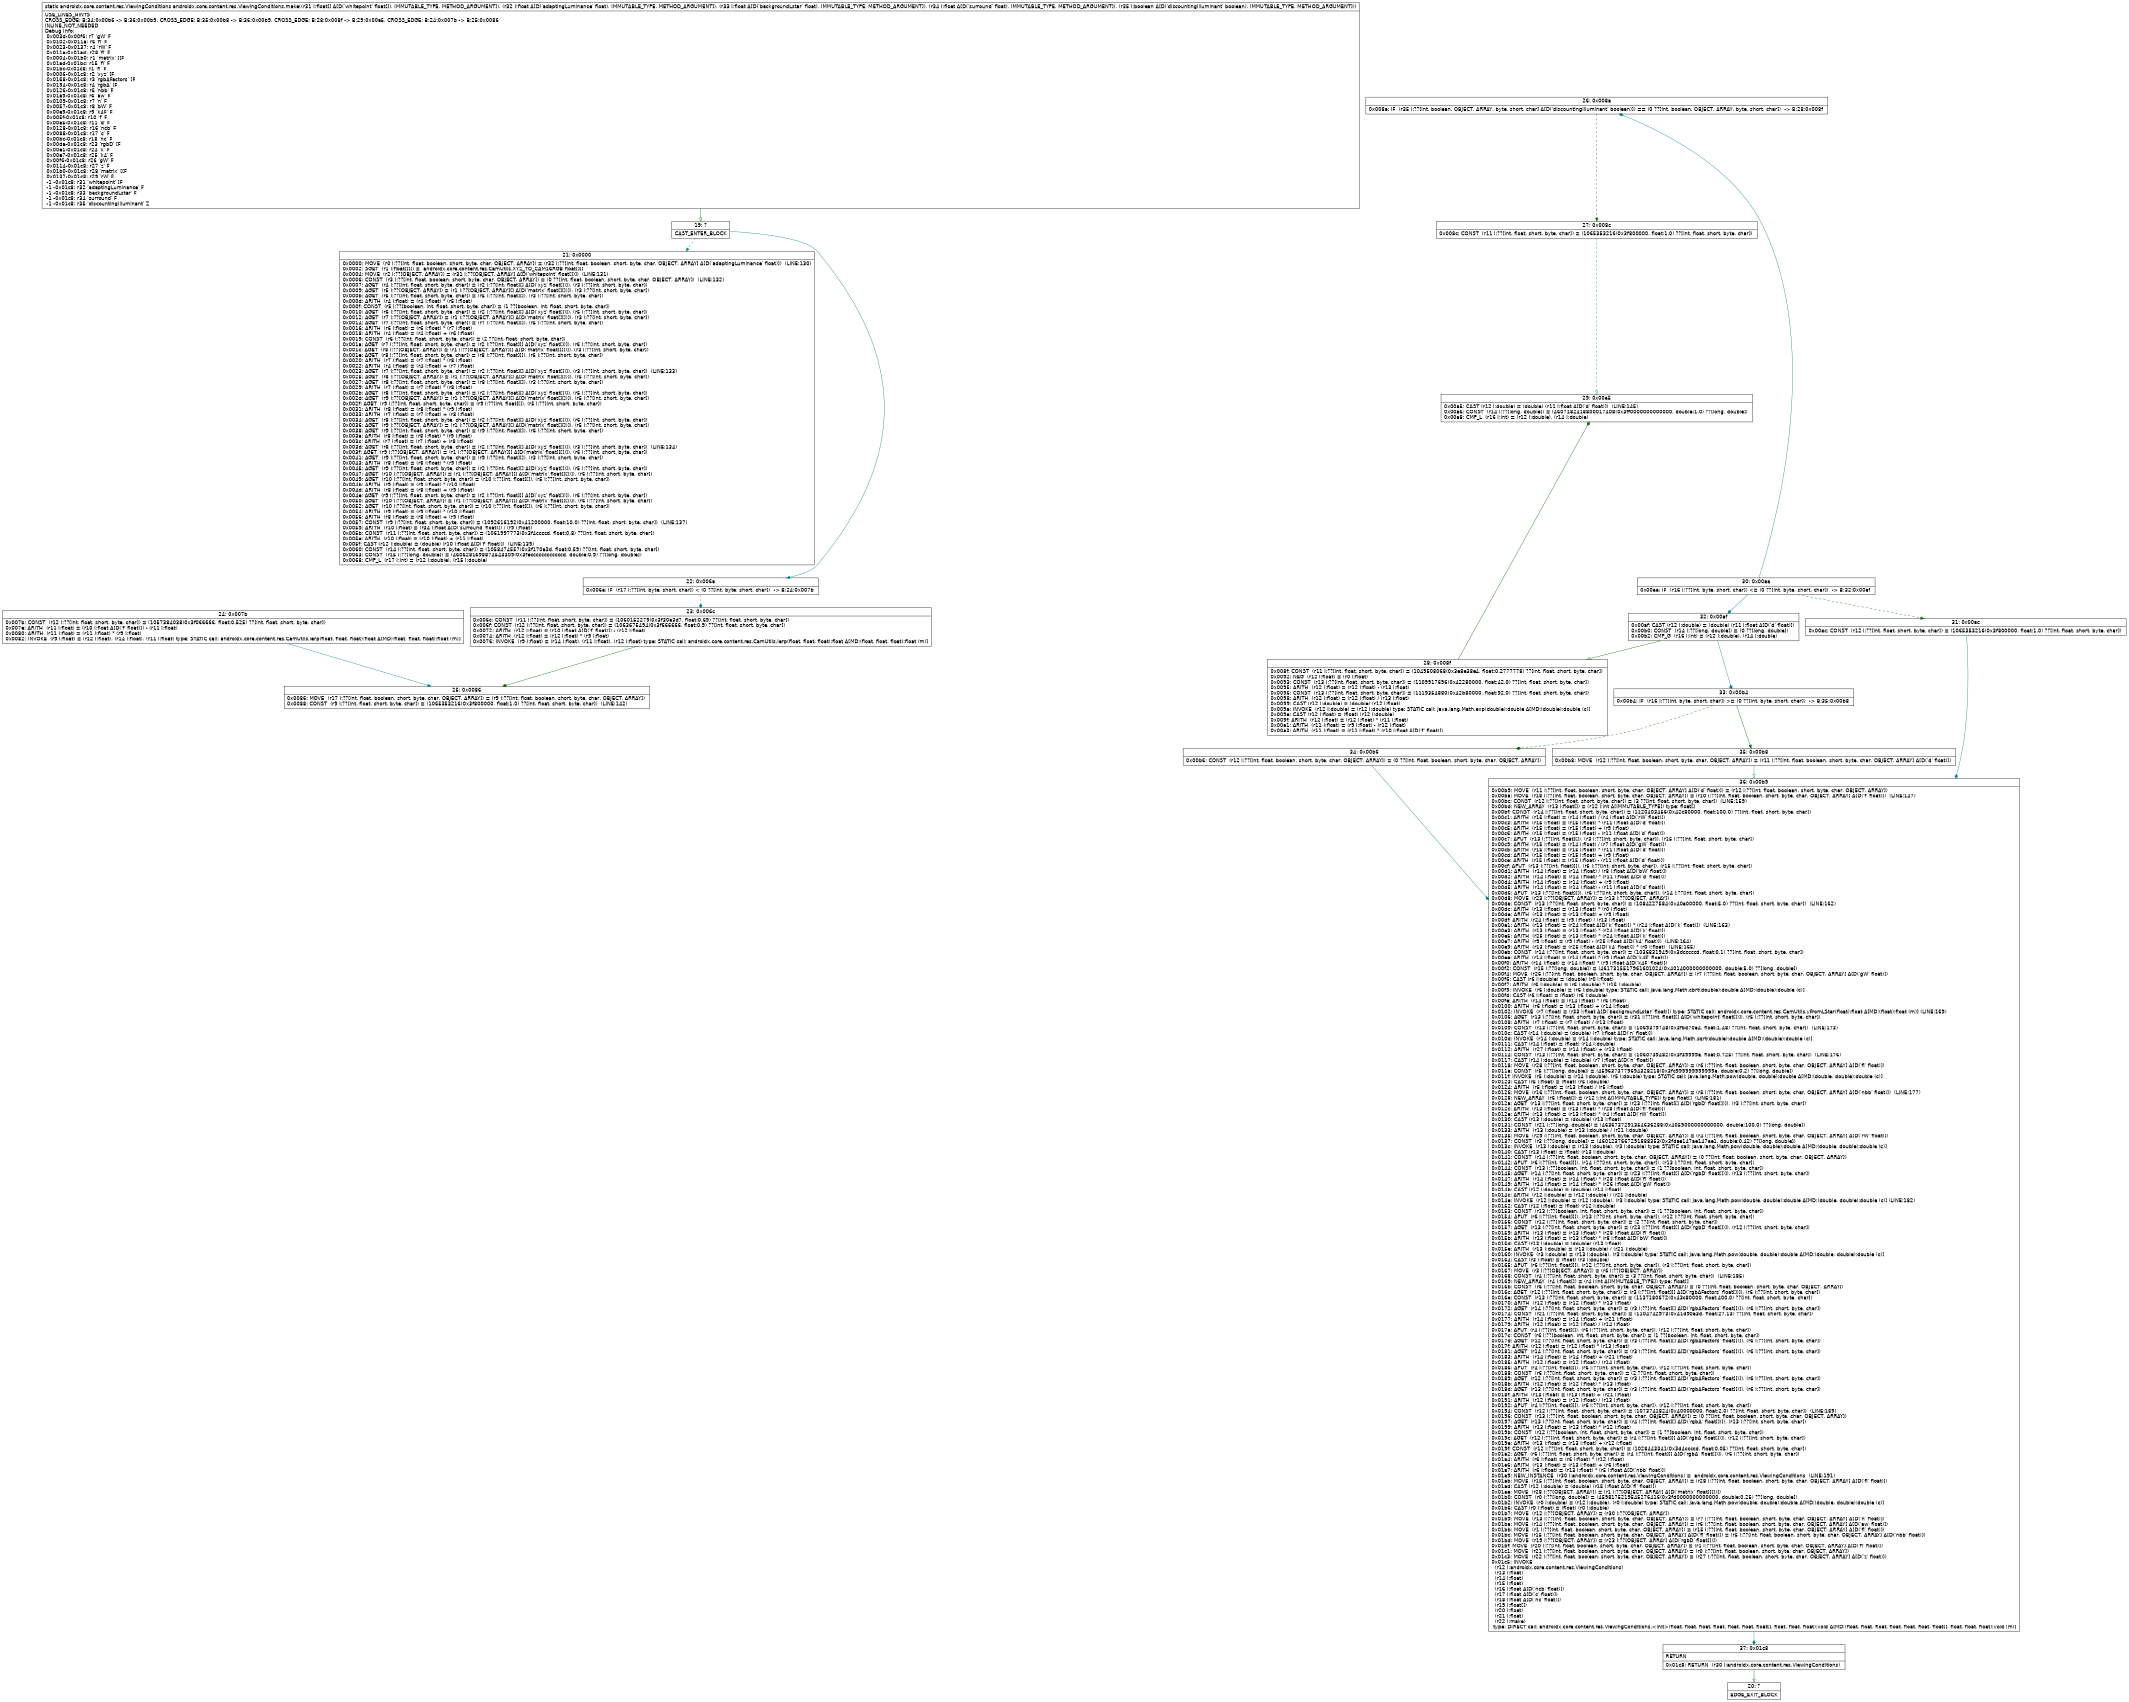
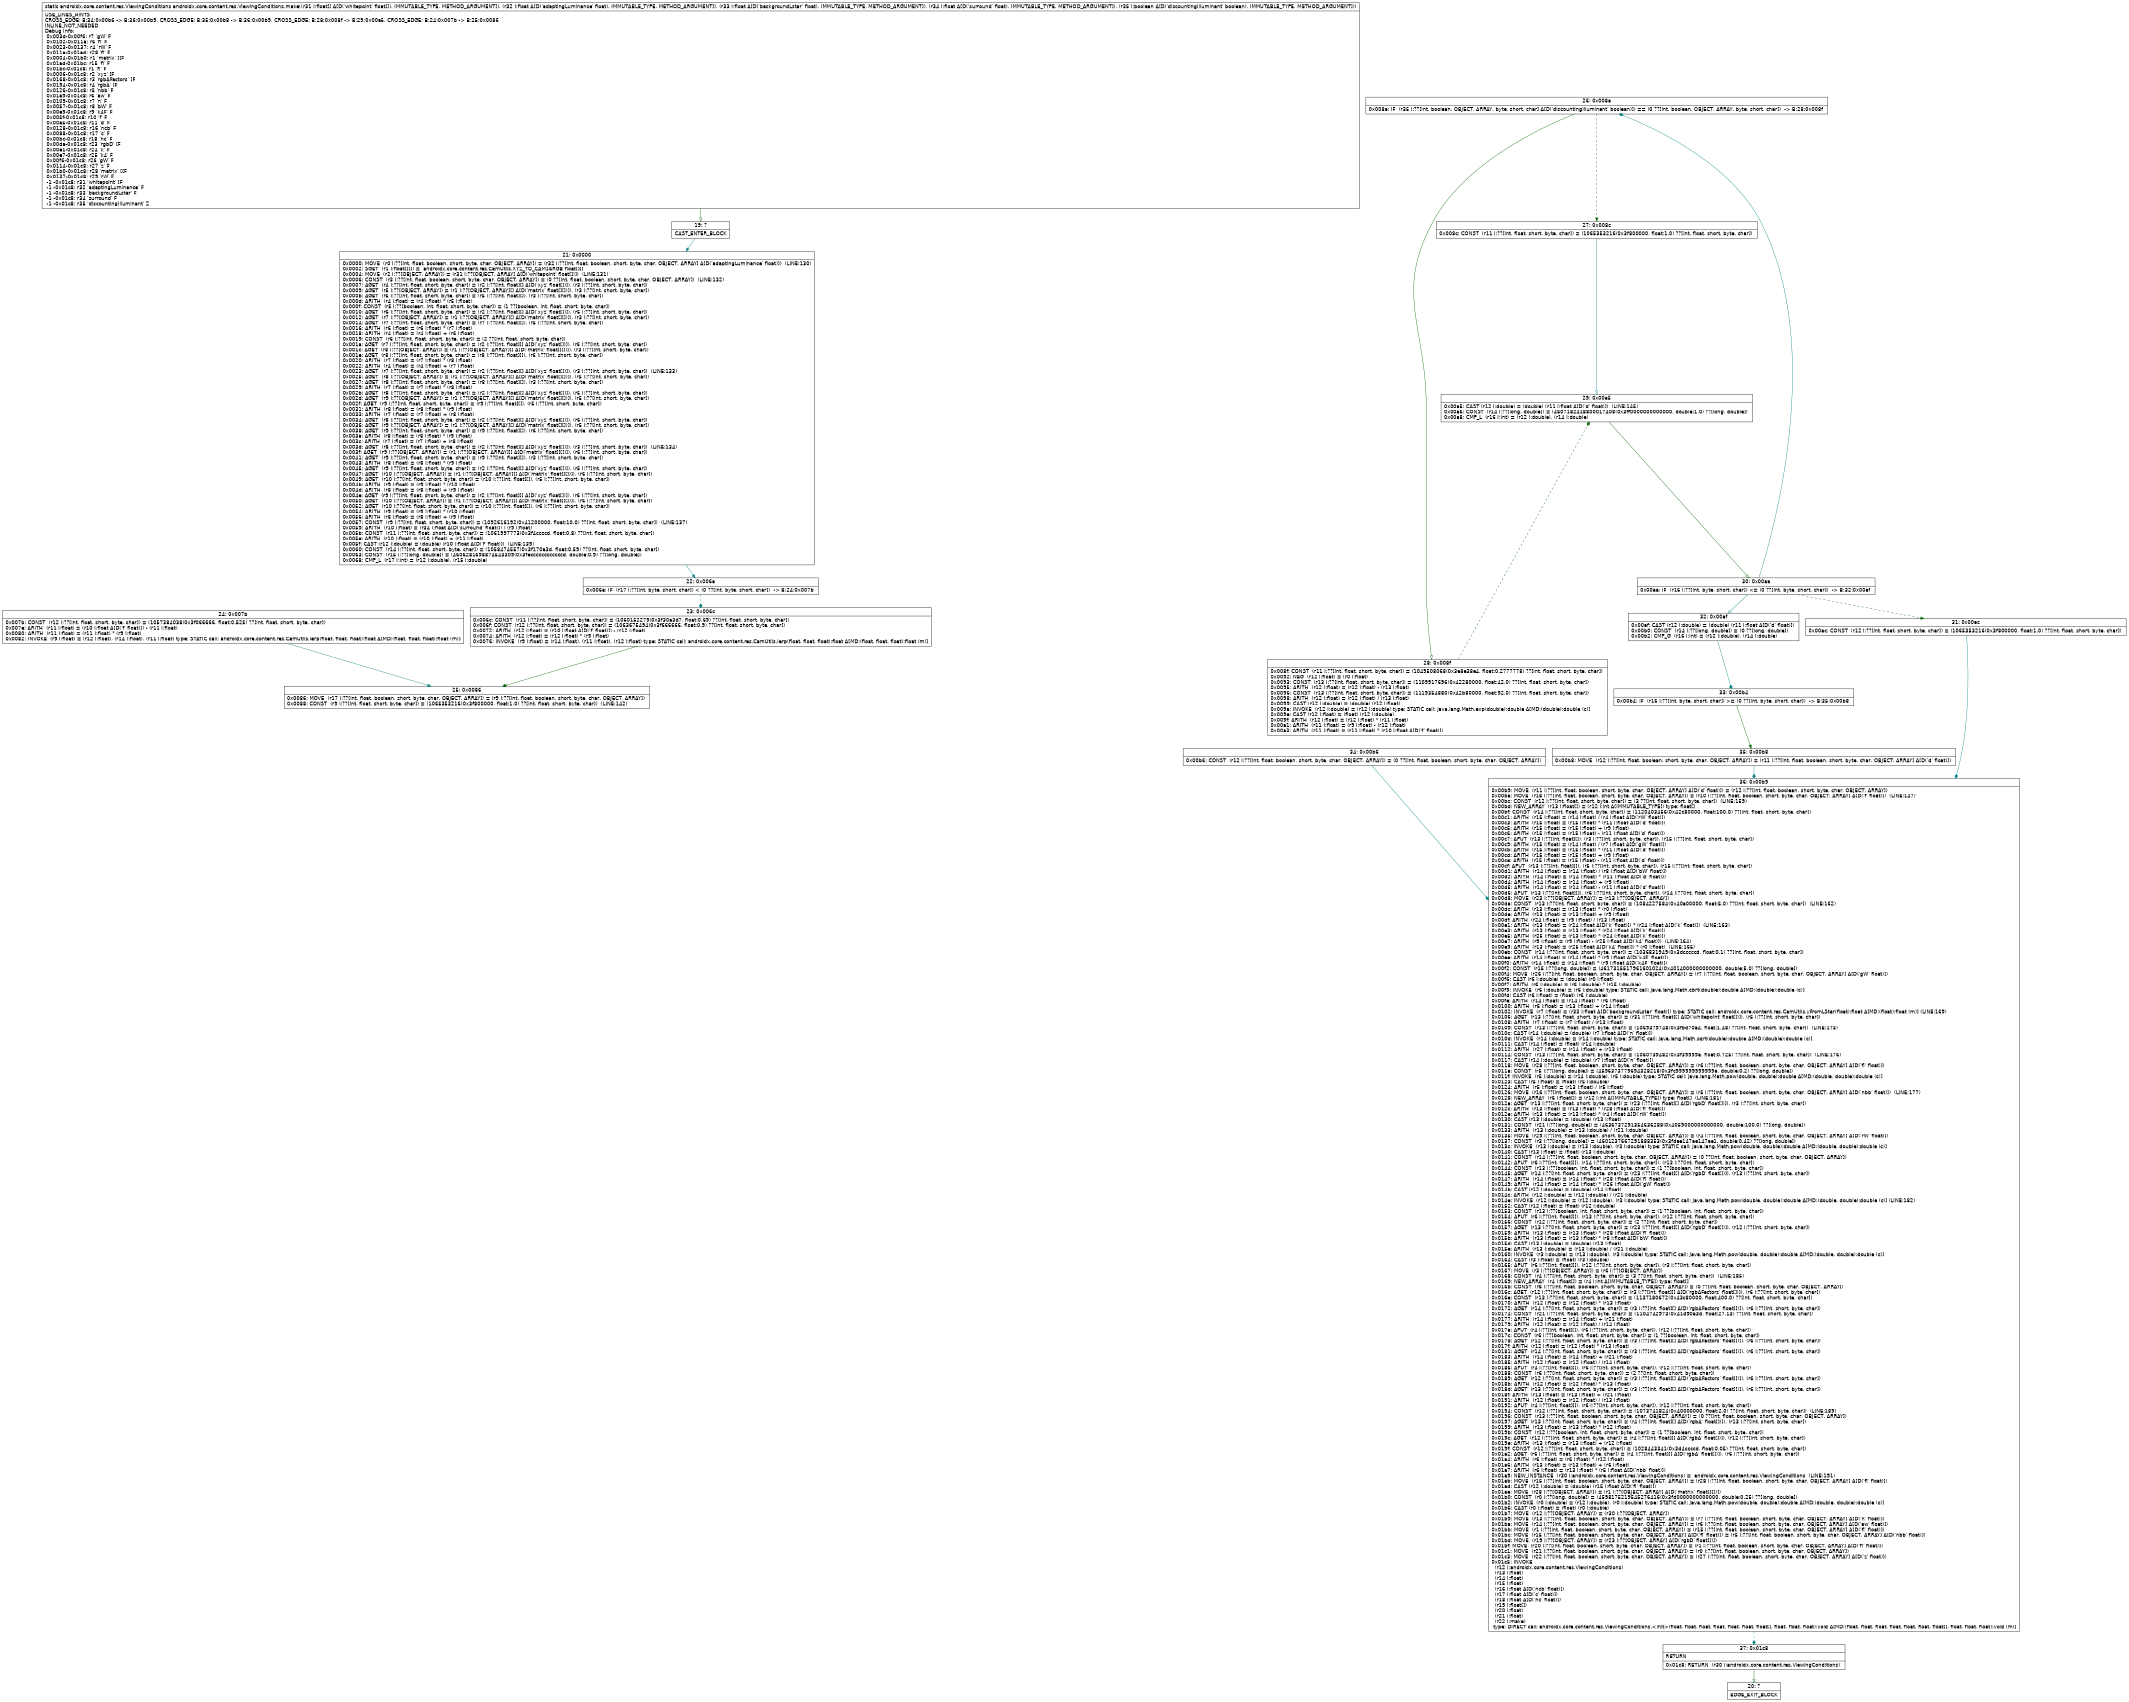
edge "19: ?" -> "21: 0x0000": style dashed -> solid
edge "27: 0x008c" -> "29: 0x00a5": style dashed -> solid
edge "19: ?" -> "22: 0x006a": now "21: 0x0000" -> "22: 0x006a"
edge "29: 0x00a5" -> "30: 0x00aa": added
edge "28: 0x008f" -> "29: 0x00a5": style solid -> dashed
edge "30: 0x00aa" -> "32: 0x00af": arrowhead diamond -> onormal
edge "32: 0x00af" -> "28: 0x008f": now "26: 0x008a" -> "28: 0x008f"
edge "33: 0x00b4" -> "34: 0x00b6": removed
edge "35: 0x00b8" -> "36: 0x00b9": arrowhead onormal -> diamond
edge "36: 0x00b9" -> "37: 0x01c8": style solid -> dashed
